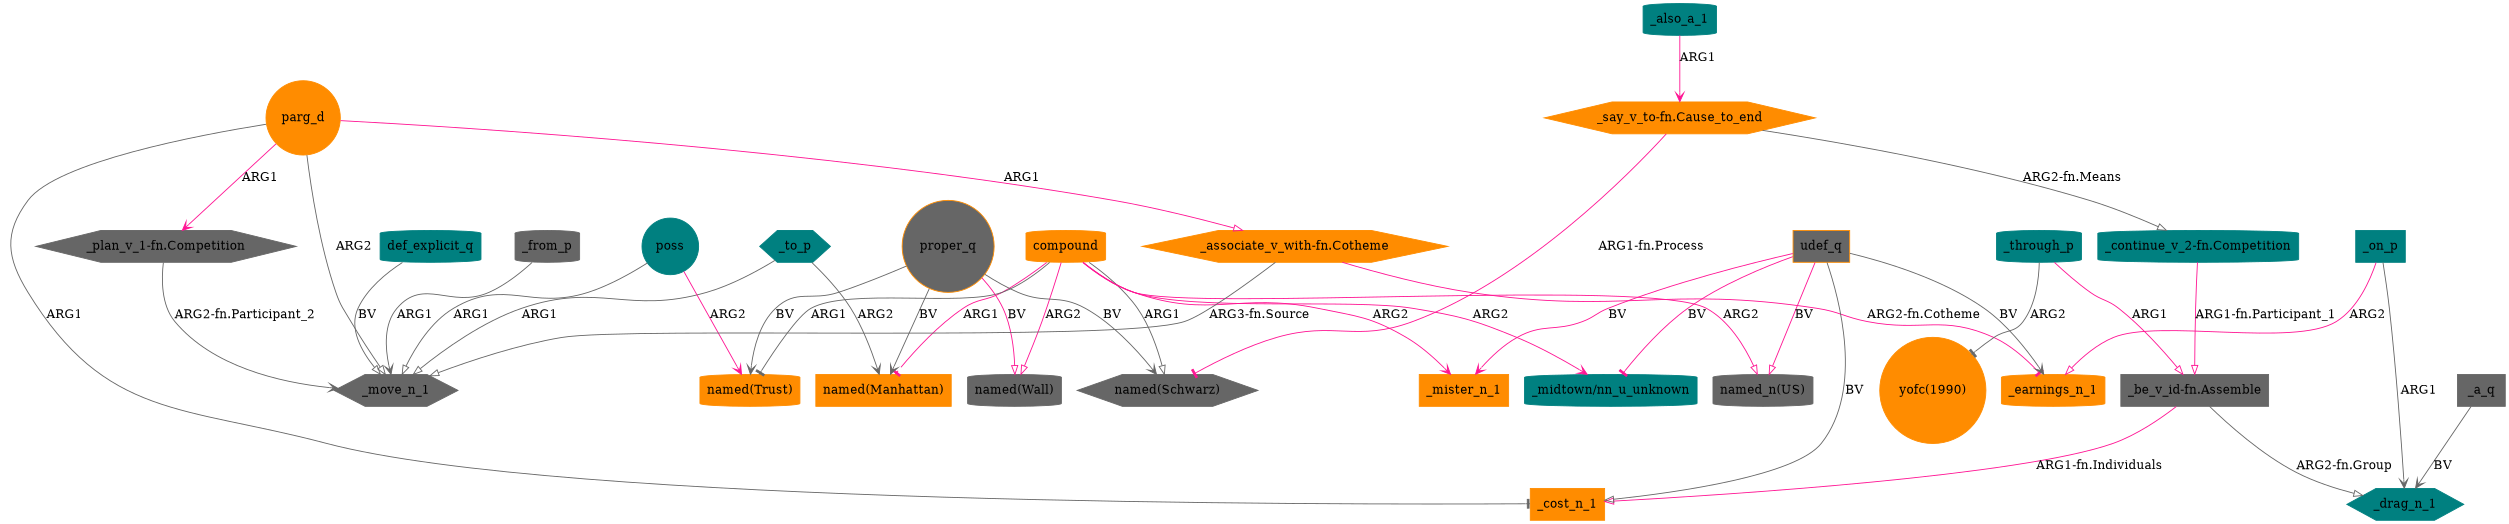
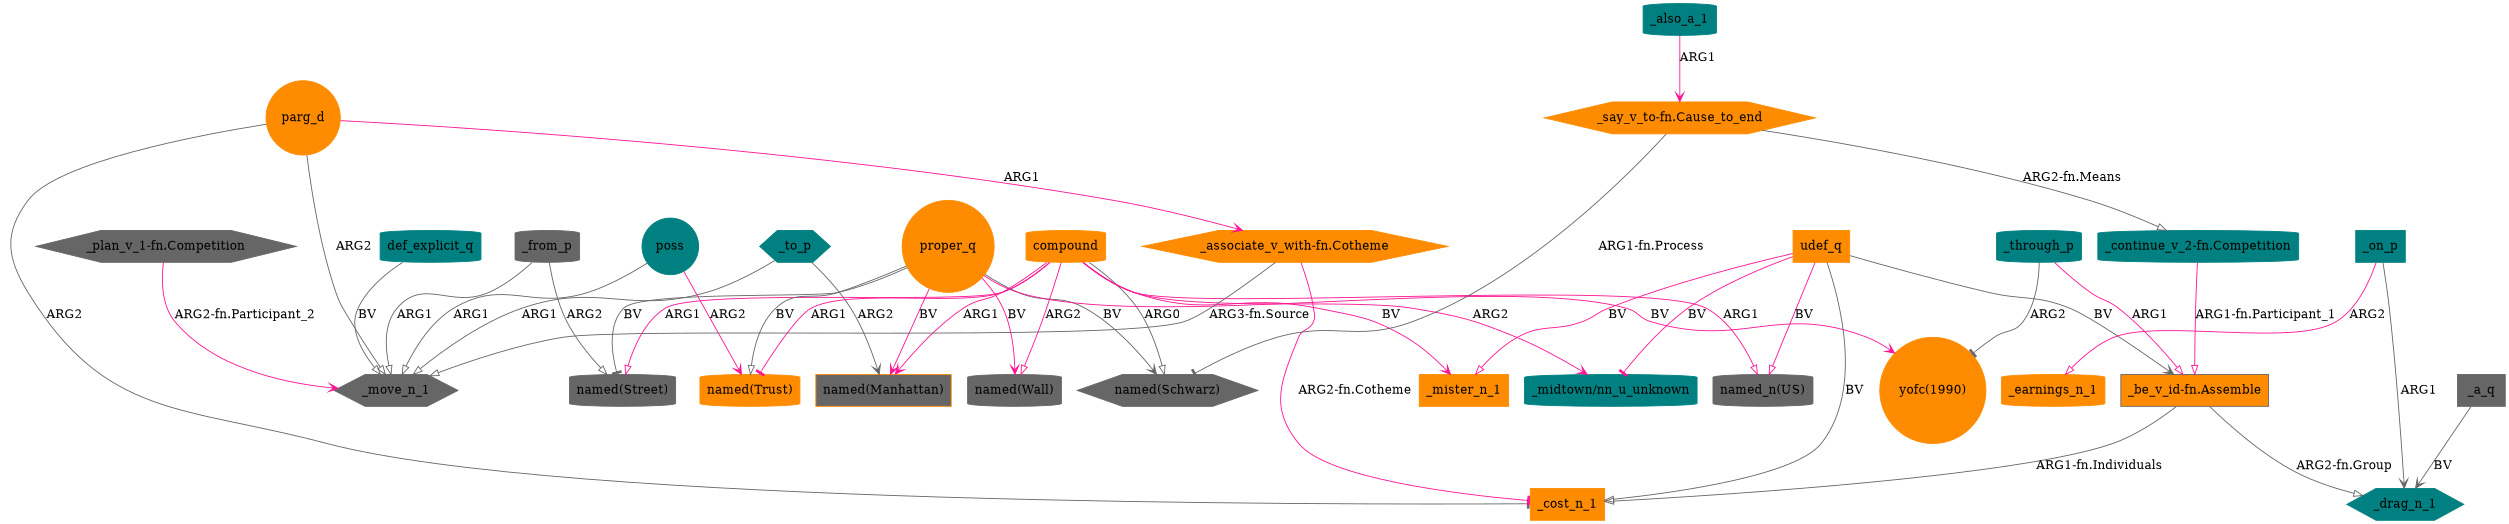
edge "parg_d" -> "_associate_v_with-fn.Cotheme": arrowhead onormal -> vee
edge "parg_d" -> "_plan_v_1-fn.Competition": removed, label "ARG1"
node "proper_q": fillcolor gray40 -> darkorange
node "udef_q": fillcolor gray40 -> darkorange
edge "udef_q" -> "_mister_n_1": arrowhead vee -> onormal
edge "udef_q" -> "_earnings_n_1": now "udef_q" -> "_be_v_id-fn.Assemble"
edge "_from_p" -> "_move_n_1": arrowhead vee -> onormal
edge "proper_q" -> "named(Trust)": arrowhead vee -> onormal
edge "compound" -> "named(Trust)": color gray40 -> deeppink
edge "_associate_v_with-fn.Cotheme" -> "_earnings_n_1": now "_associate_v_with-fn.Cotheme" -> "_cost_n_1"
edge "_say_v_to-fn.Cause_to_end" -> "named(Schwarz)": color deeppink -> gray40
edge "proper_q" -> "yofc(1990)": added, label "BV"
edge "compound" -> "named(Manhattan)": arrowhead tee -> vee
edge "parg_d" -> "_cost_n_1": label "ARG1" -> "ARG2"
edge "compound" -> "named(Schwarz)": label "ARG1" -> "ARG0"
edge "compound" -> "_mister_n_1": label "ARG2" -> "BV"
edge "compound" -> "named_n(US)": label "ARG2" -> "ARG1"
edge "proper_q" -> "named(Wall)": arrowhead onormal -> vee
edge "proper_q" -> "named(Manhattan)": color gray40 -> deeppink
edge "_plan_v_1-fn.Competition" -> "_move_n_1": color gray40 -> deeppink
node "named(Street)": added
node "named(Manhattan)": fillcolor darkorange -> gray40
node "_be_v_id-fn.Assemble": fillcolor gray40 -> darkorange
edge "_be_v_id-fn.Assemble" -> "_cost_n_1": color deeppink -> gray40
